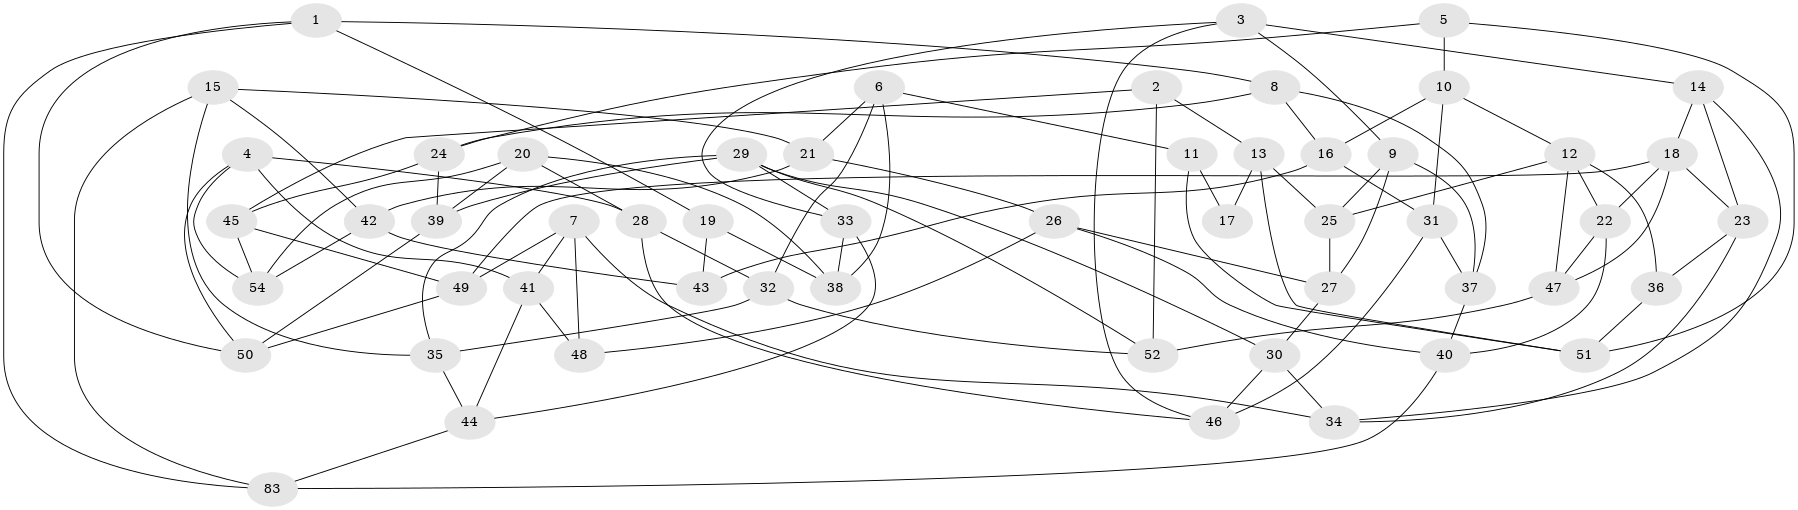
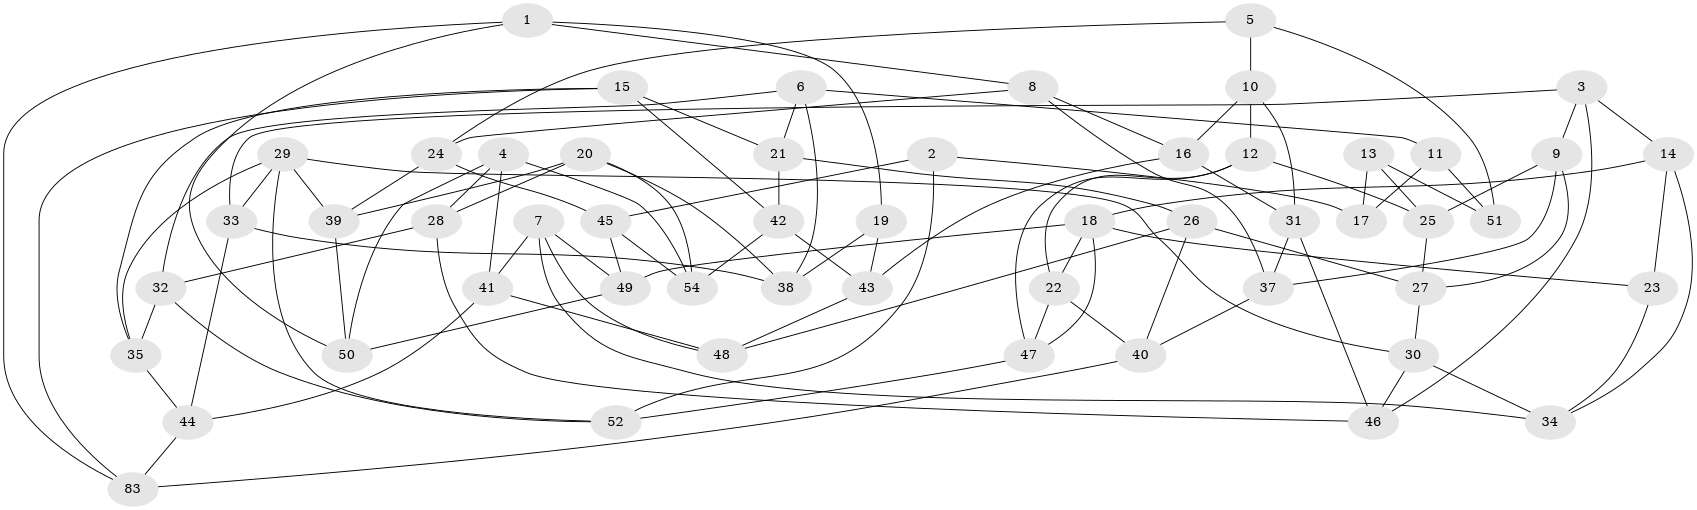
edge "2" -- "13": now "2" -- "17"
node "36": removed
edge "43" -- "48": added
